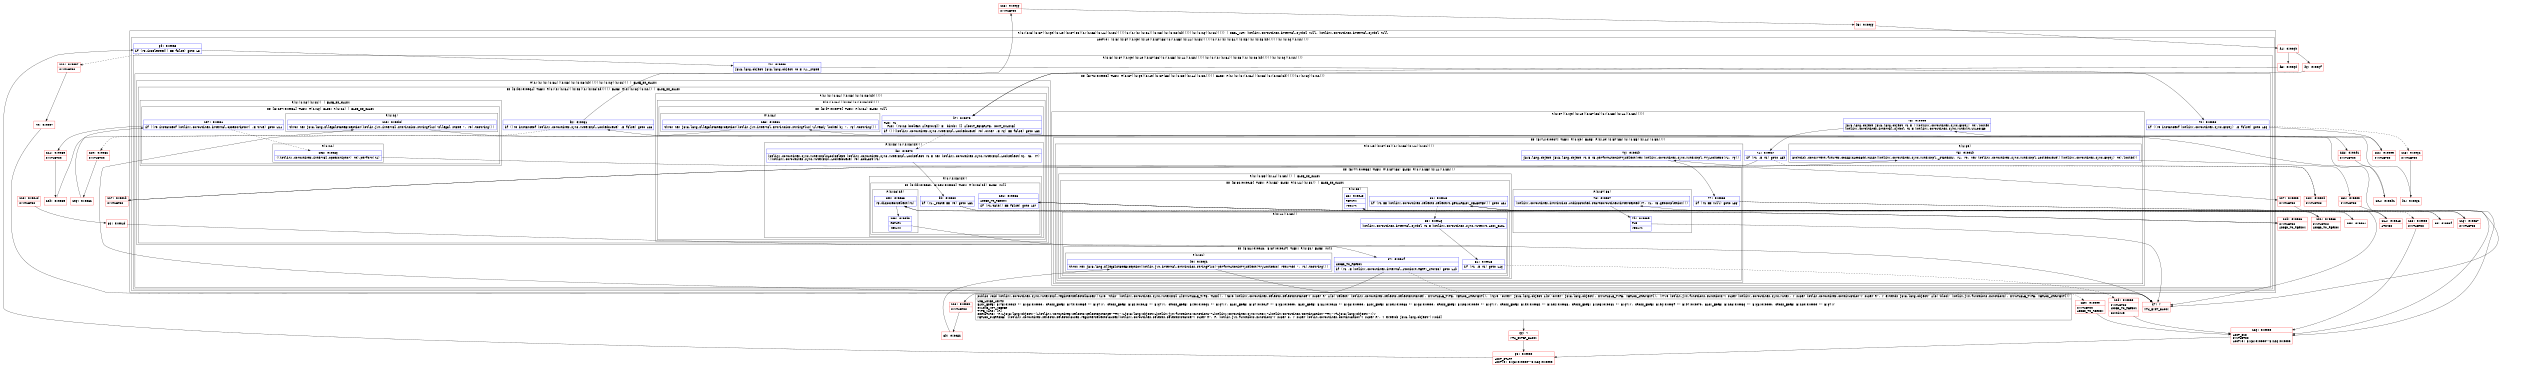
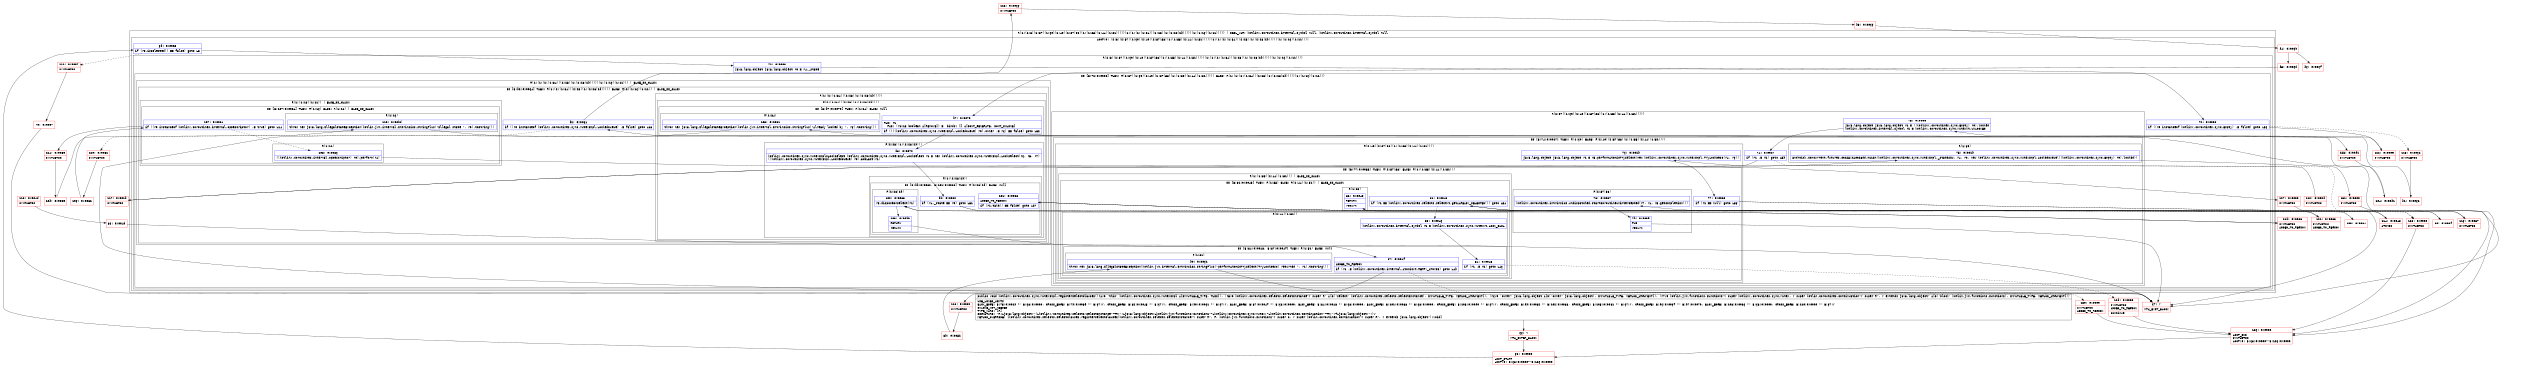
edge "96: 0x006f" -> "97: 0x0070": removed
edge "97: 0x0070" -> "98: 0x0072": style dashed -> solid
edge "74: 0x0017" -> "112: 0x0029": now "74: 0x0017" -> "128: 0x0000"
